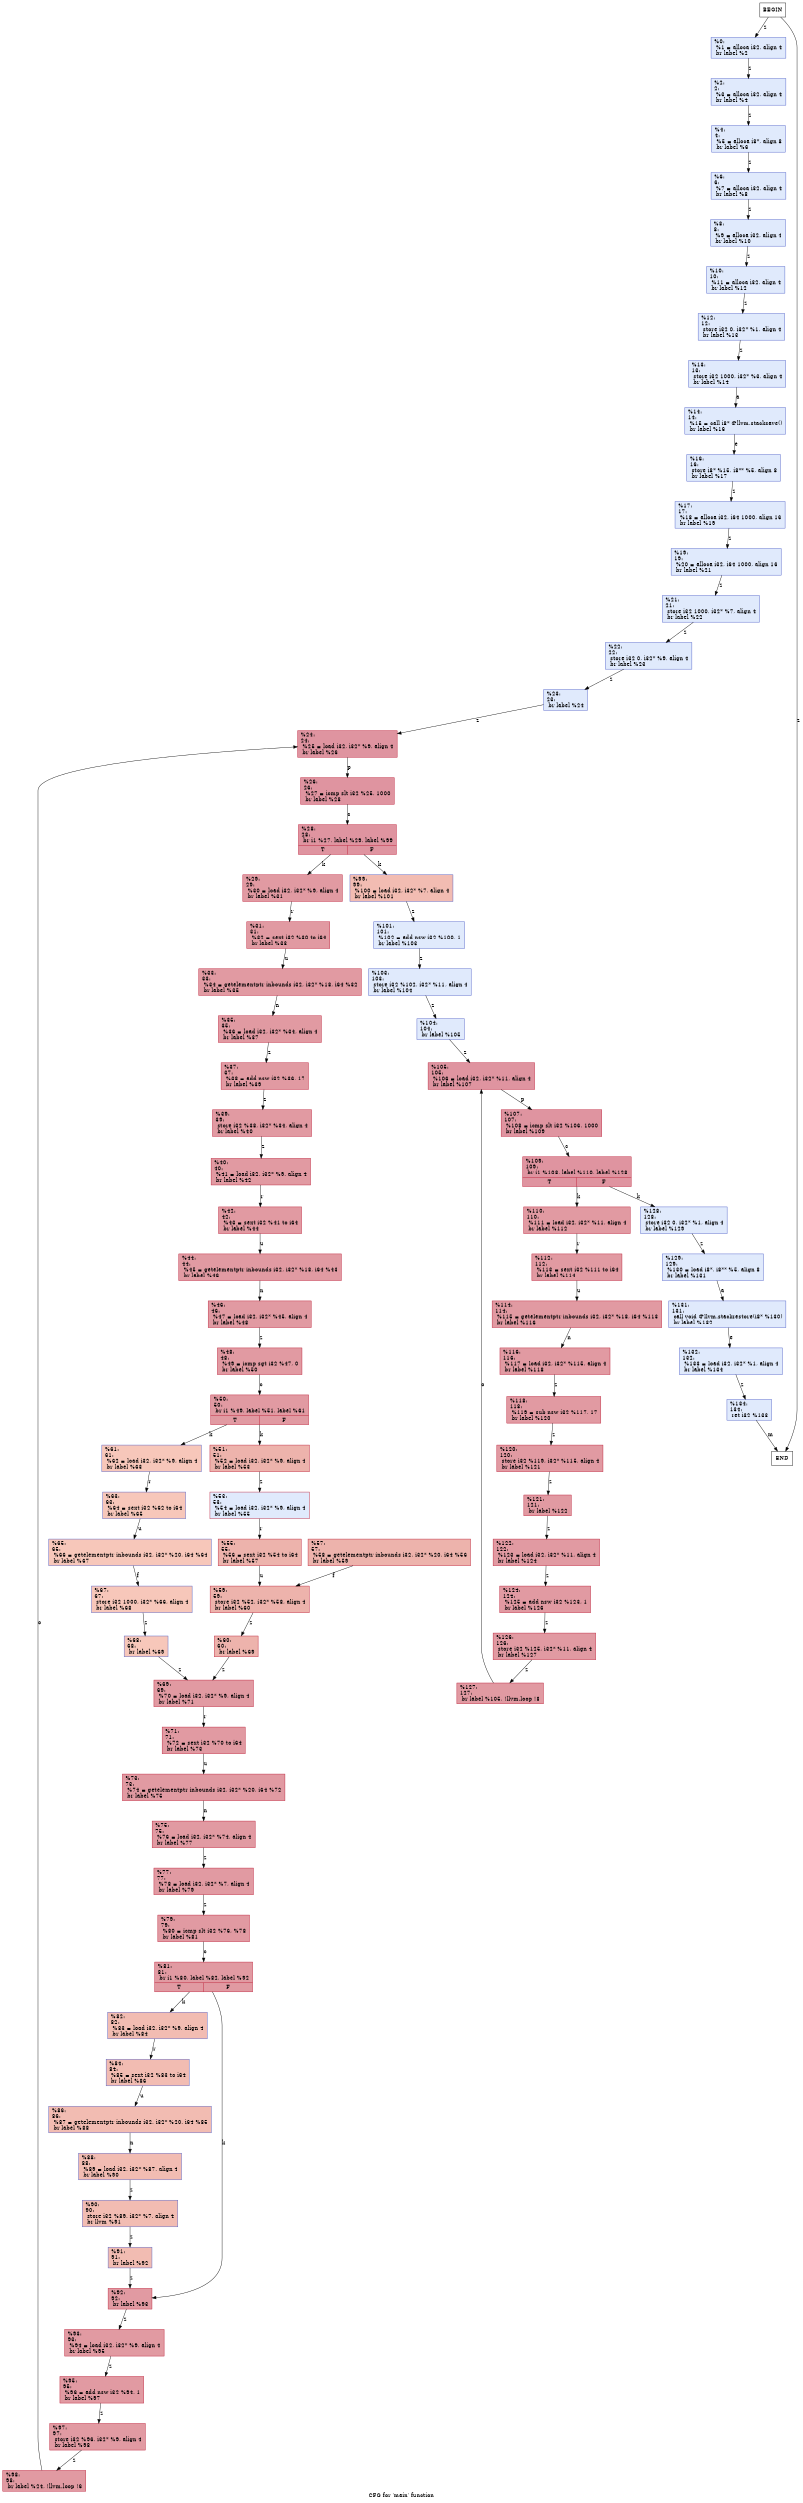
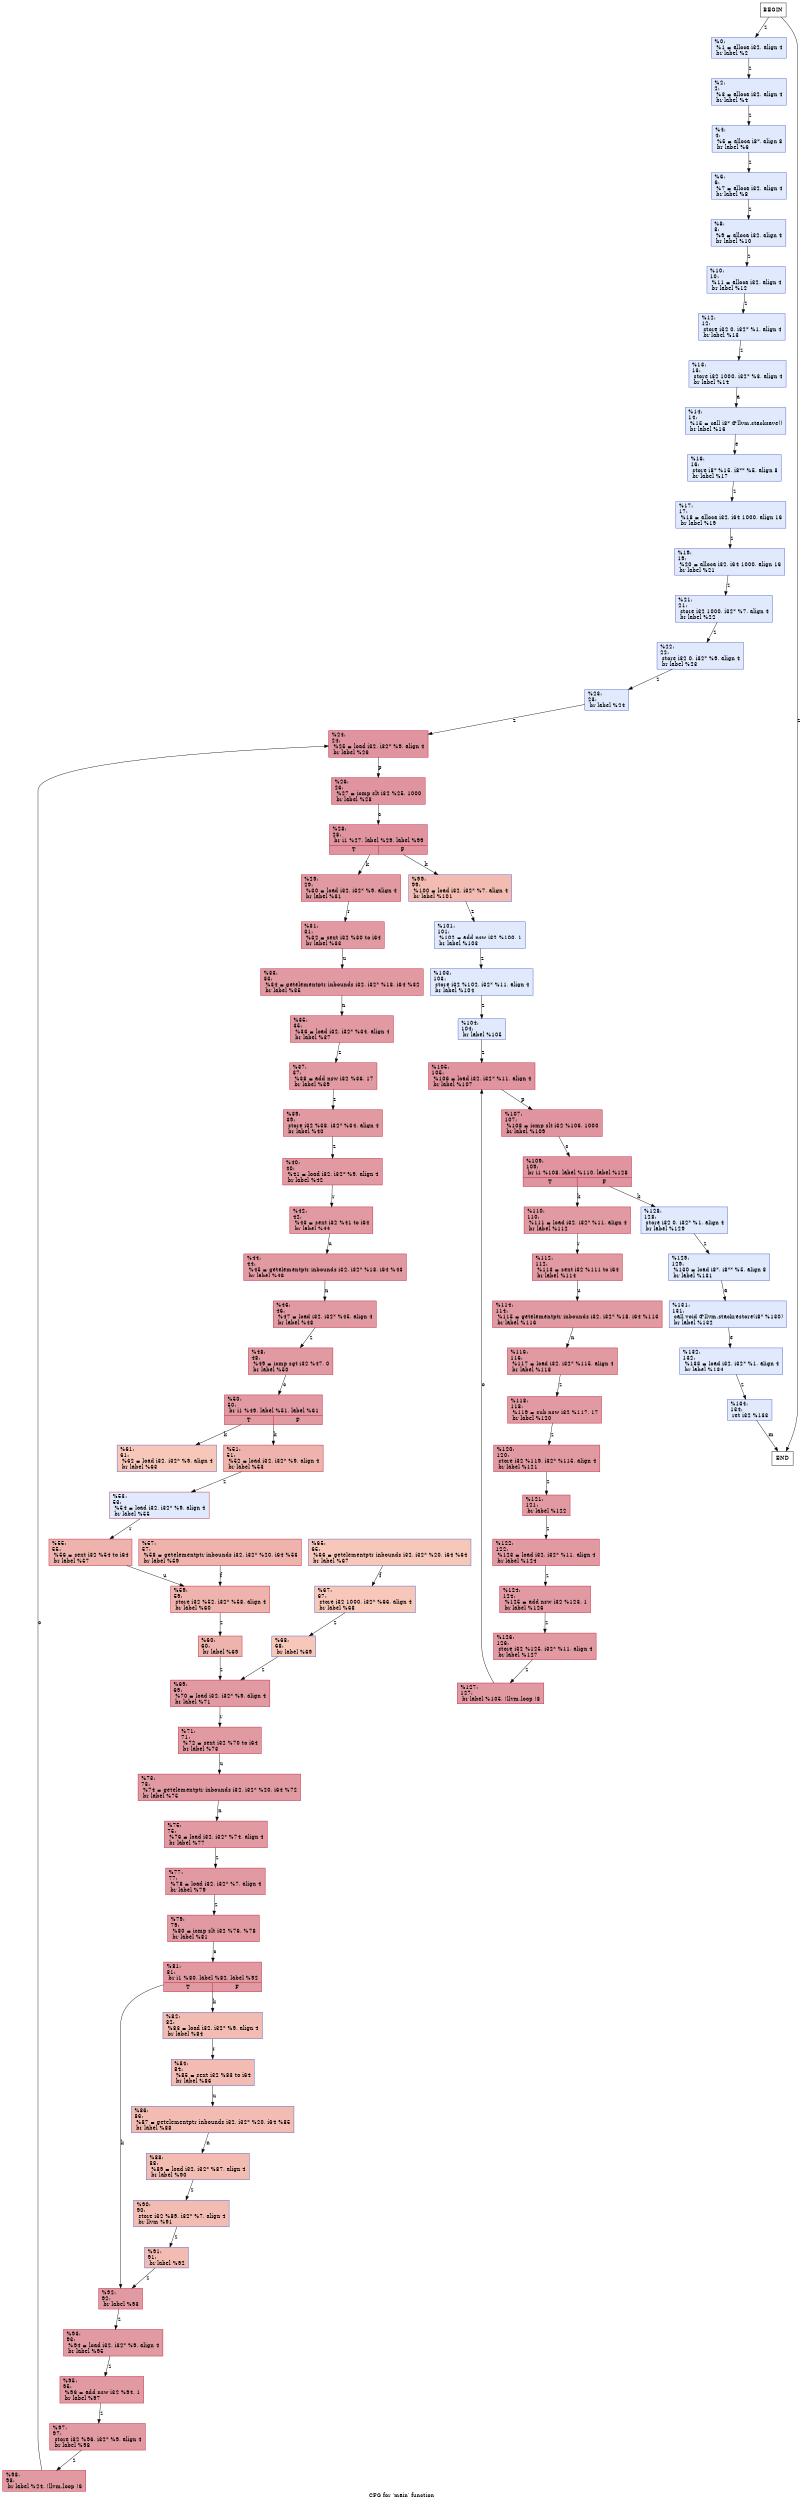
node "%63:": removed
